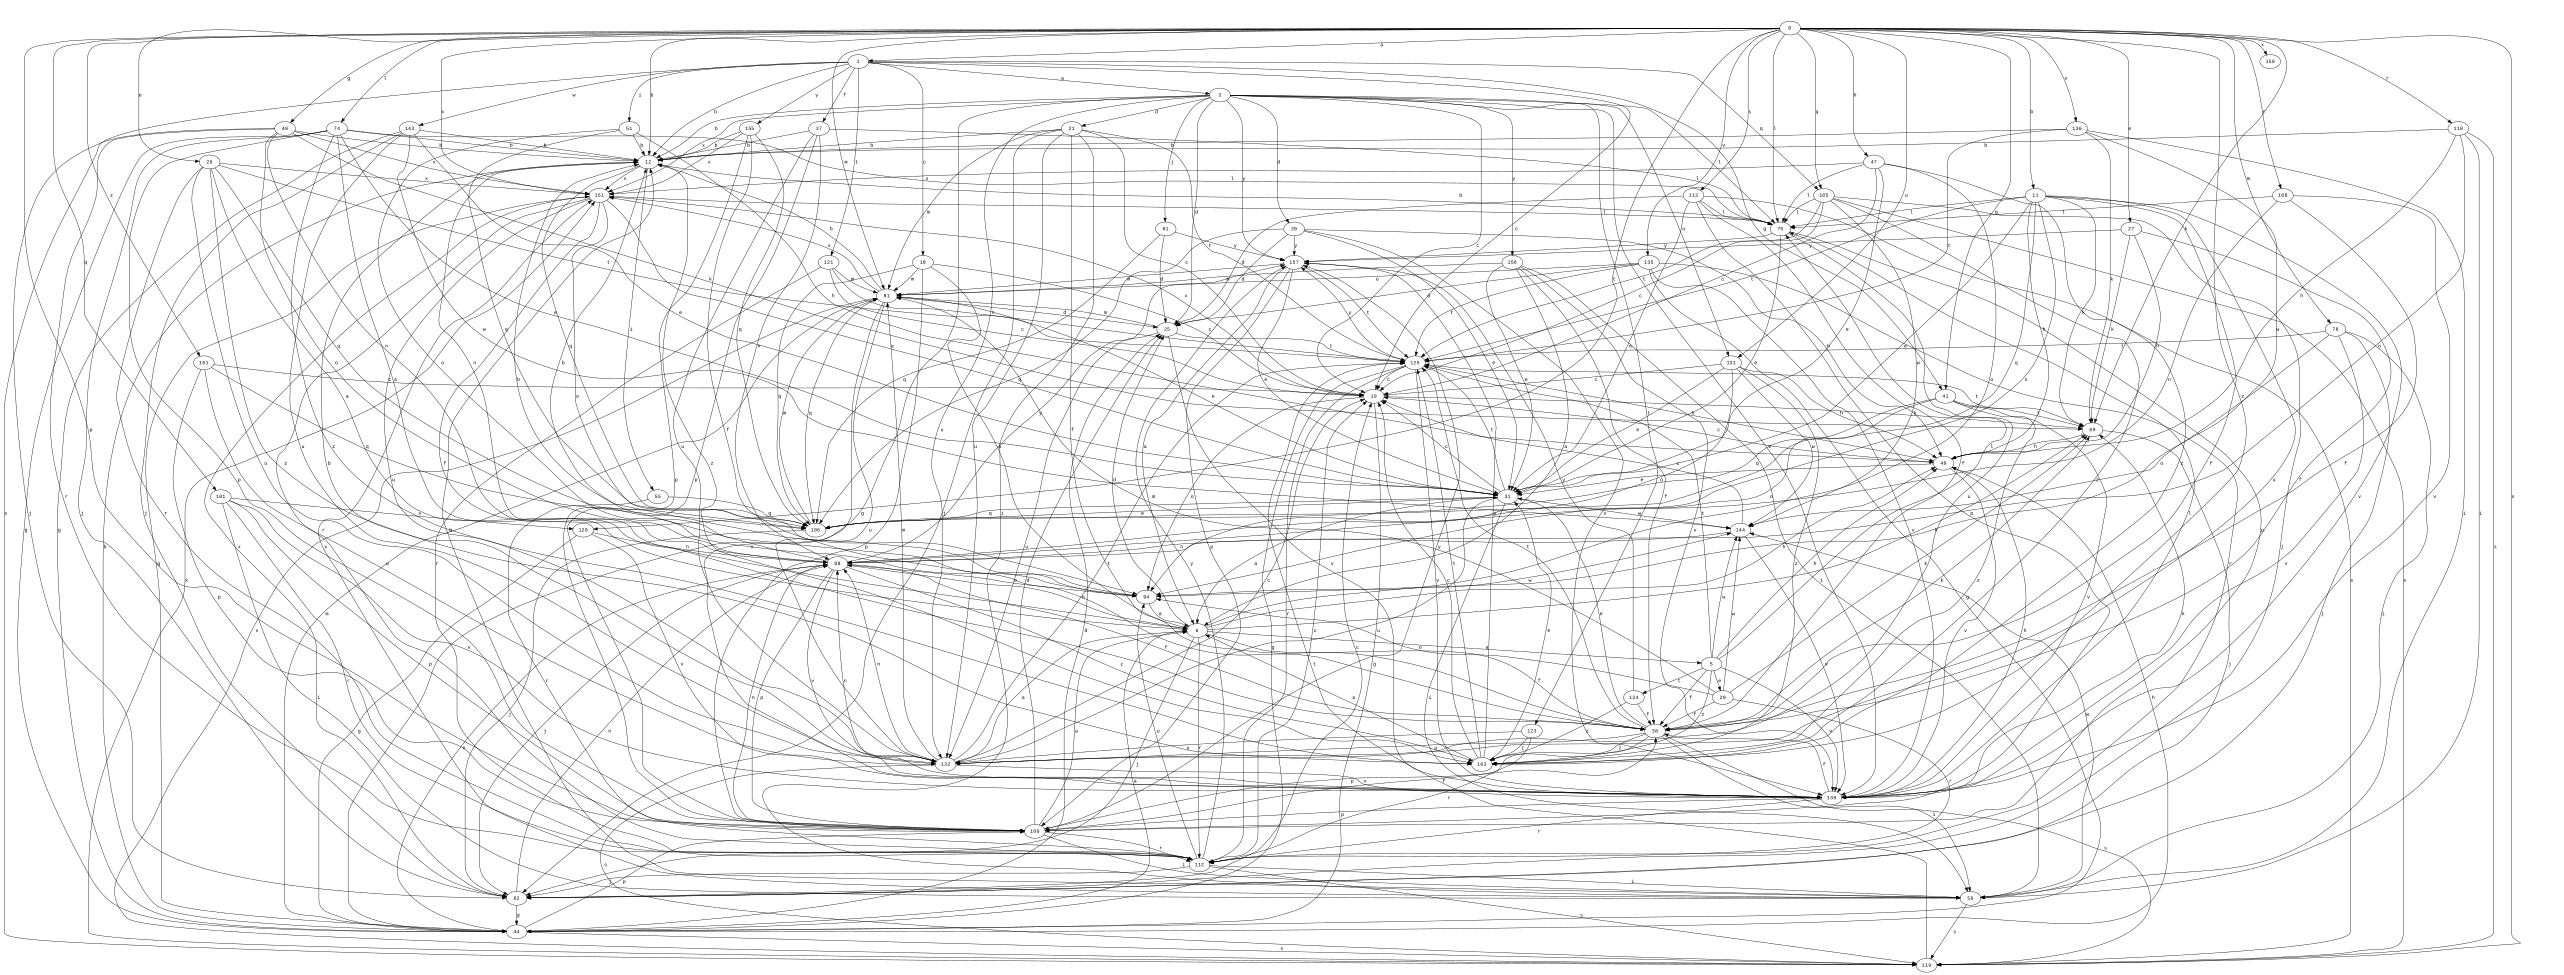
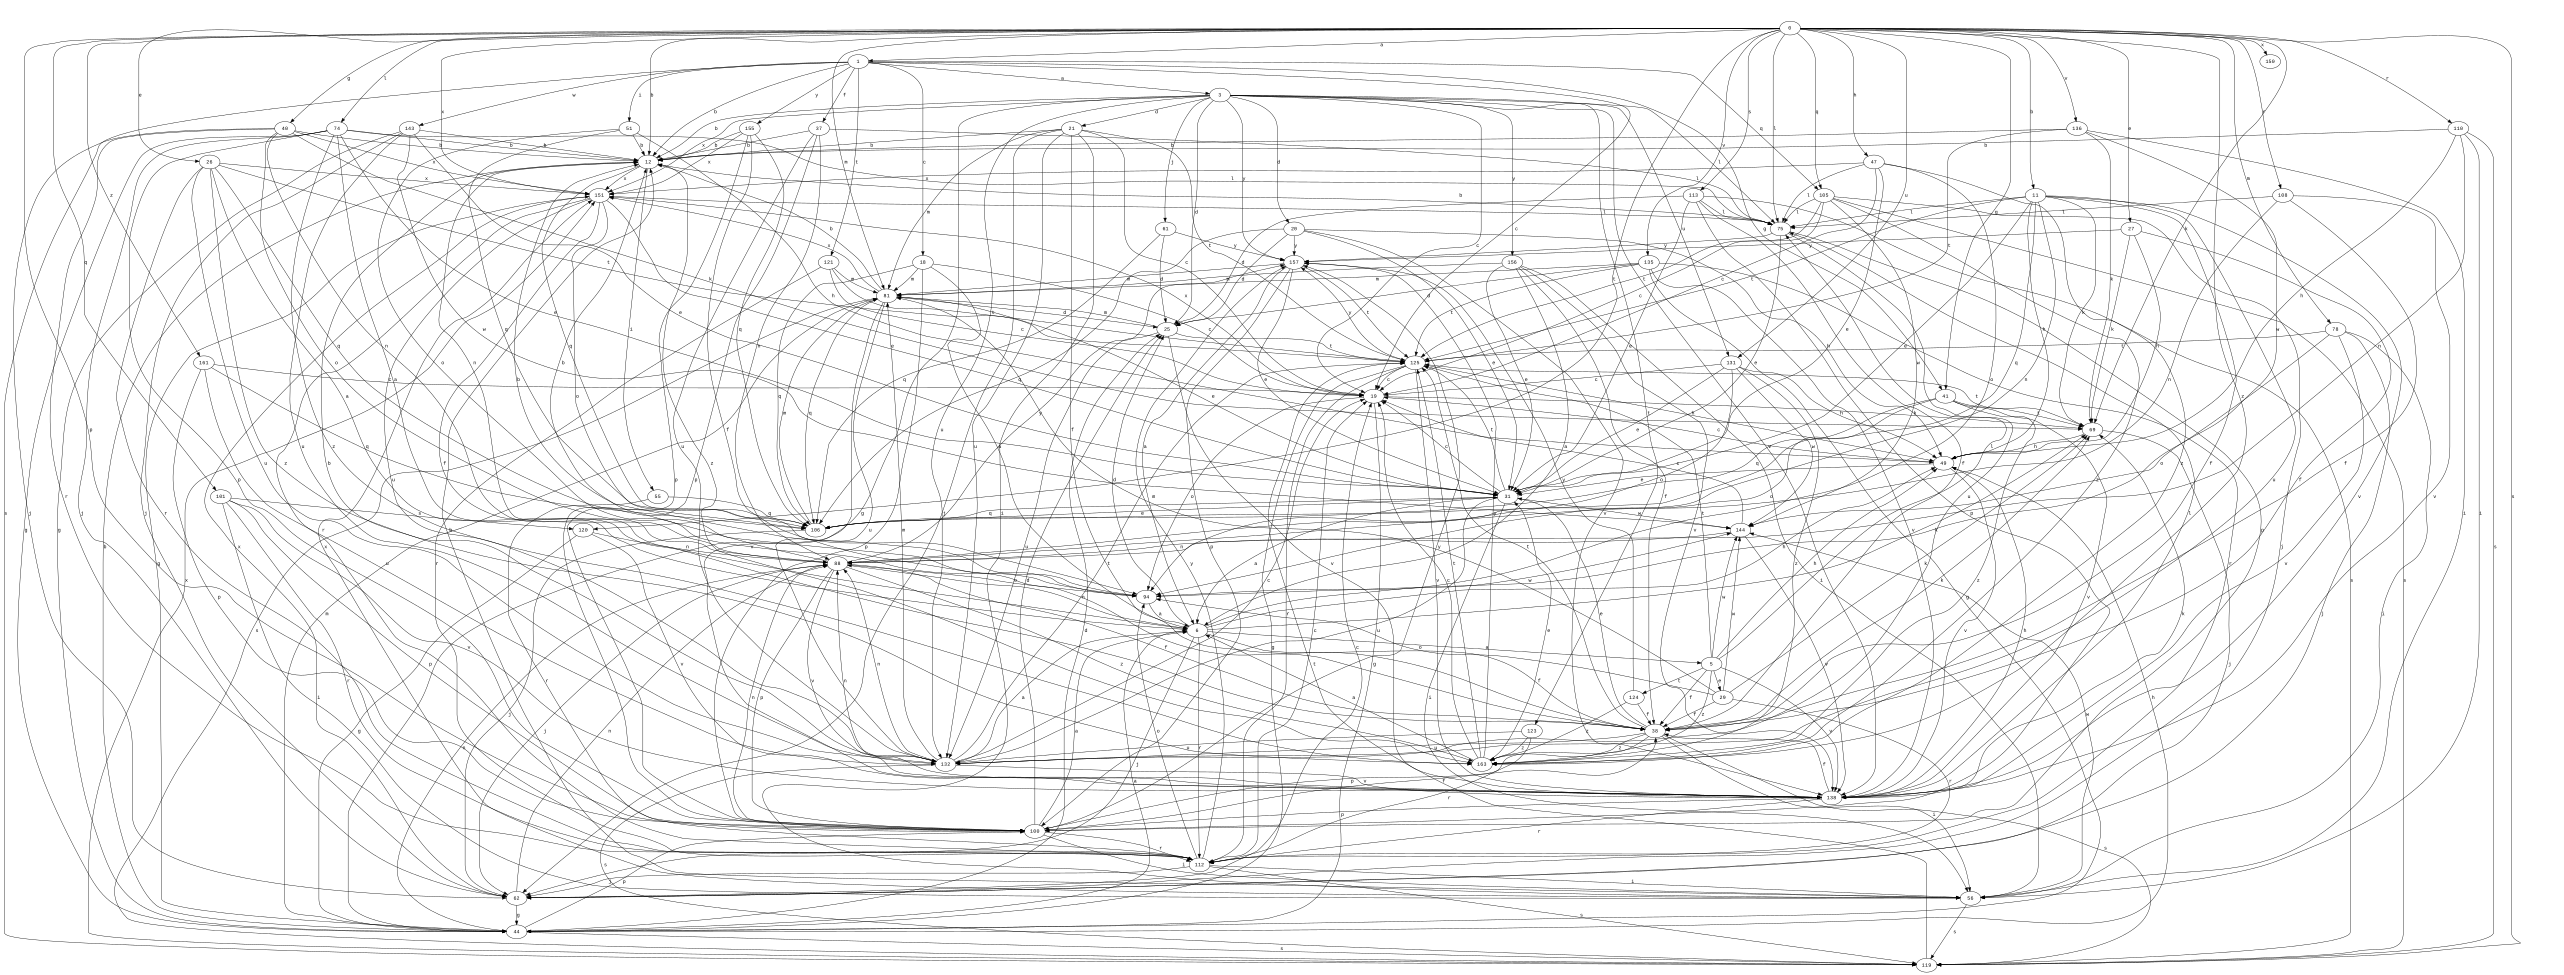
edge "135" -> "81": label "o" -> "m"
